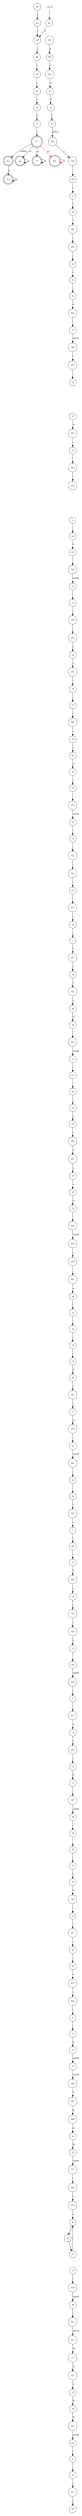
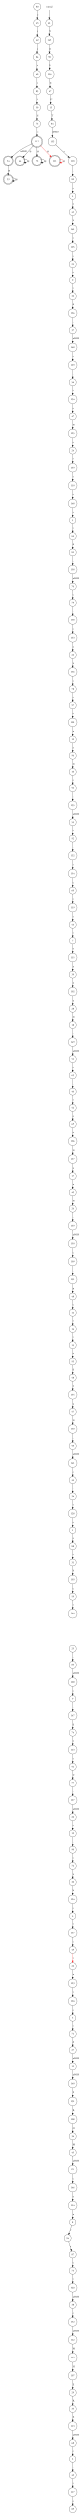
edge "61" -> "62": now "61" -> "145"
node "134": added
node "148": added
node "156": removed
edge "49" -> "22": color black -> red
edge "87" -> "8": now "87" -> "75"
